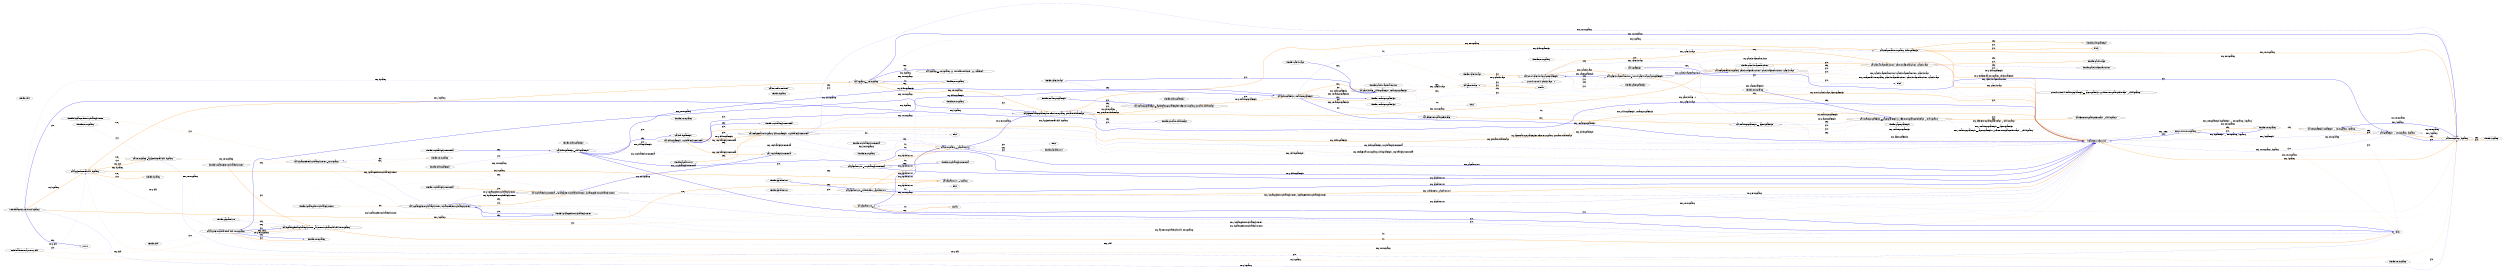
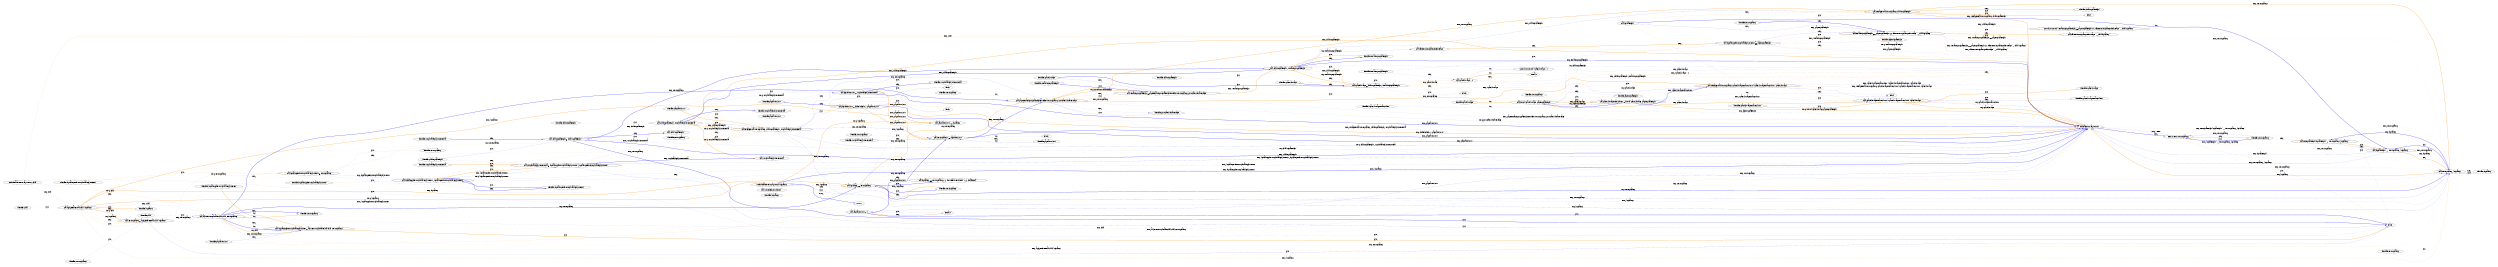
node "(Call,remainingLogicalHeight == pageLogicalHeight)": label "(Call,remainingLogicalHeight == pageLogicalHeight)" -> "(Call,logicalTopAfterUnsplittableAdjustment == pageLogicalHeight)"
edge "(MethodParameterIn,LayoutUnit logicalTop)" -> "(Call,applyBeforeBreak(child, logicalTop))": reversed
edge "(Call,adjustForUnsplittableChild(child, newLogicalTop))" -> "(Call,logicalTop == newLogicalTop)": added, label "DDG: newLogicalTop"
